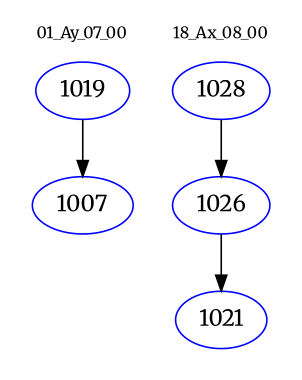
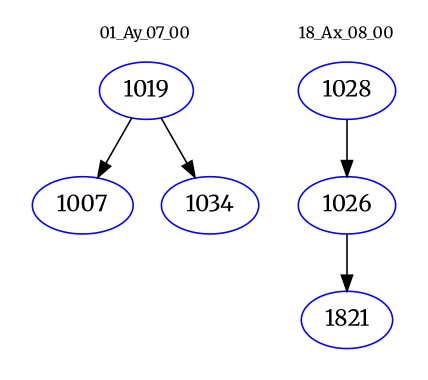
node "1034": added
node "1021": label "1021" -> "1821"
